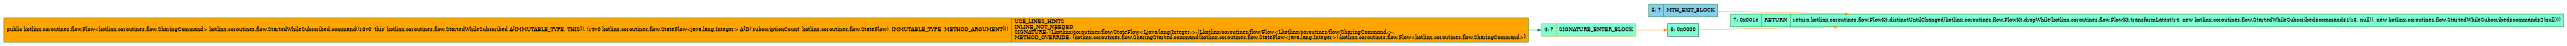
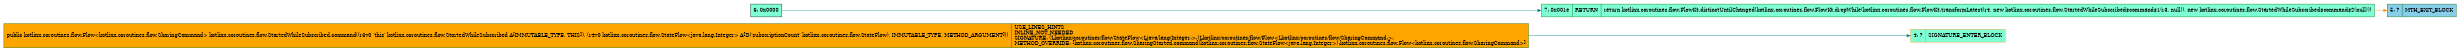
edge "5: ?" -> "7: 0x001e": reversed
edge "6: 0x0000" -> "7: 0x001e": color darkorange -> teal
edge "4: ?" -> "6: 0x0000": removed
